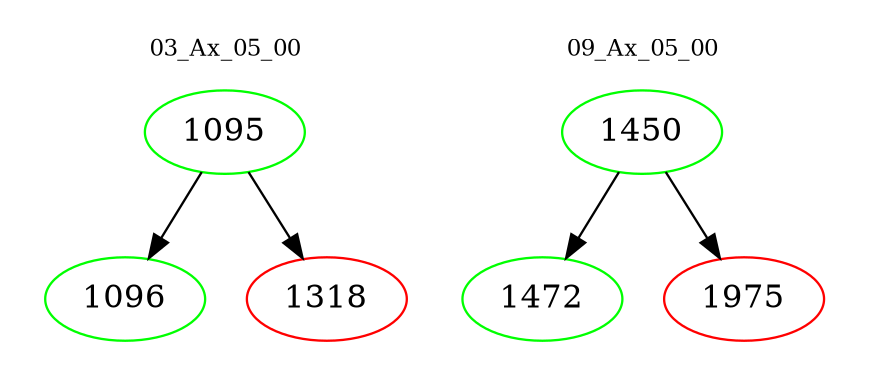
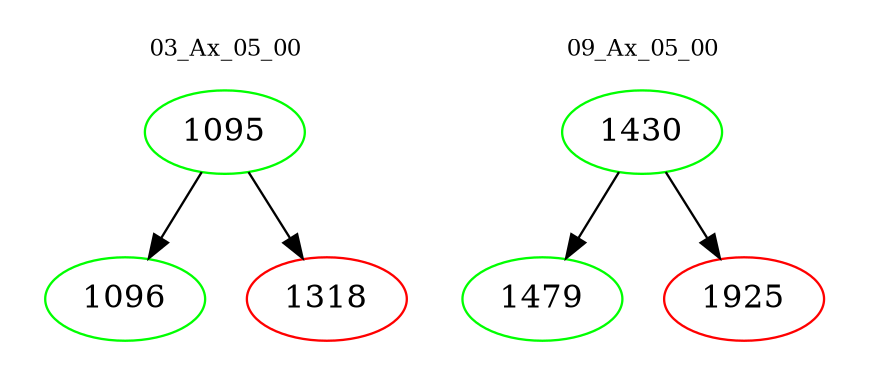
node "1450": label "1450" -> "1430"
node "1472": label "1472" -> "1479"
node "1975": label "1975" -> "1925"
